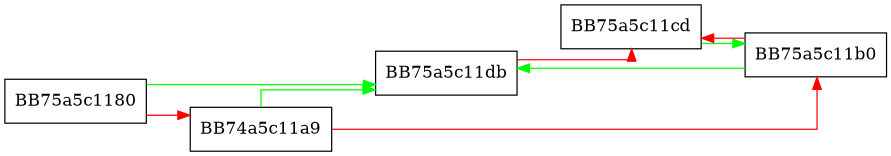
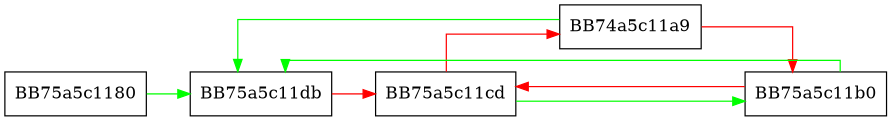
edge "BB75a5c1180" -> "BB74a5c11a9": now "BB75a5c11cd" -> "BB74a5c11a9"
